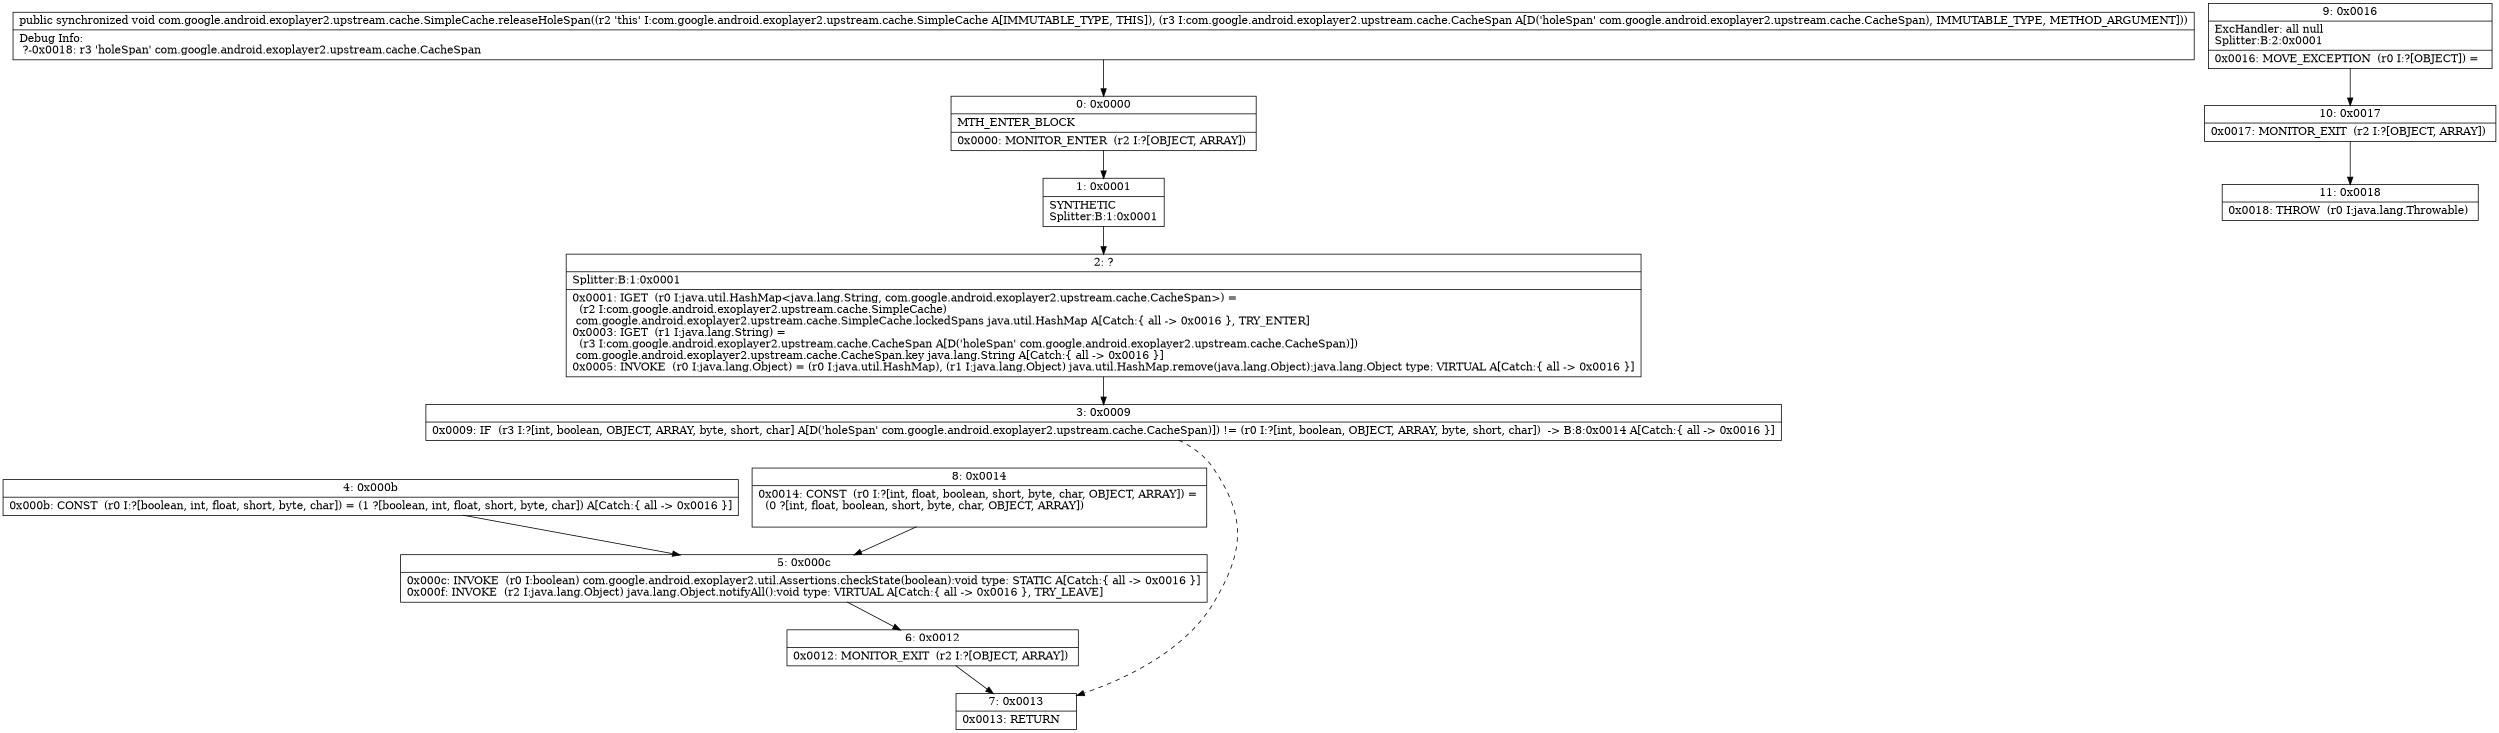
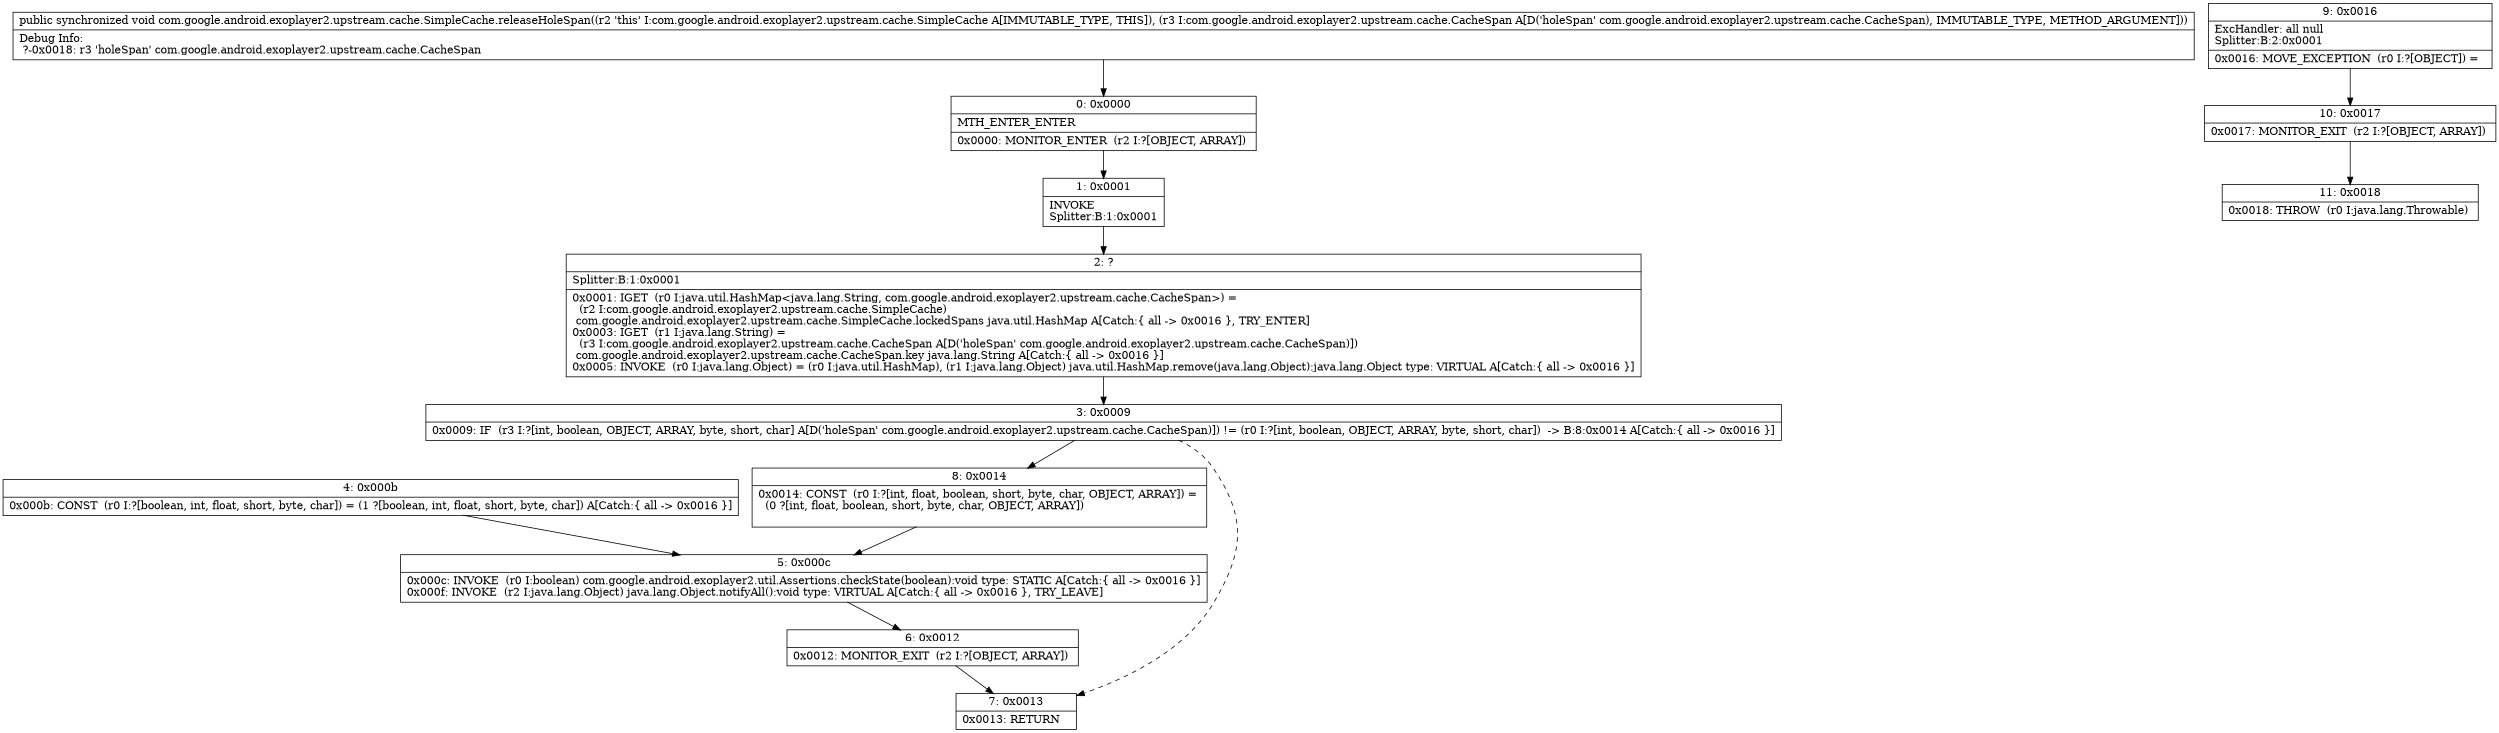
node "0: 0x0000": text "MTH_ENTER_BLOCK" -> "MTH_ENTER_ENTER"
node "1: 0x0001": text "SYNTHETIC" -> "INVOKE"
edge "3: 0x0009" -> "8: 0x0014": added
